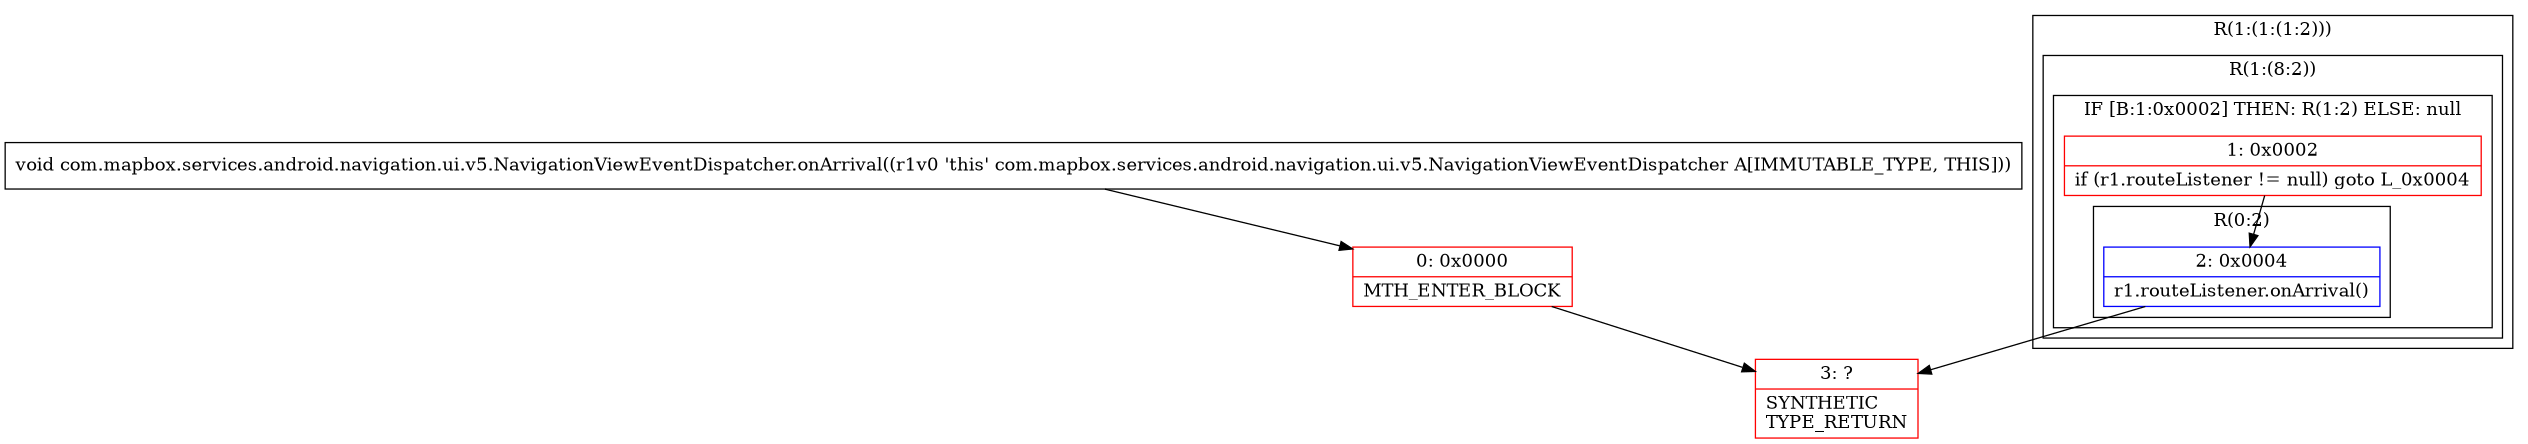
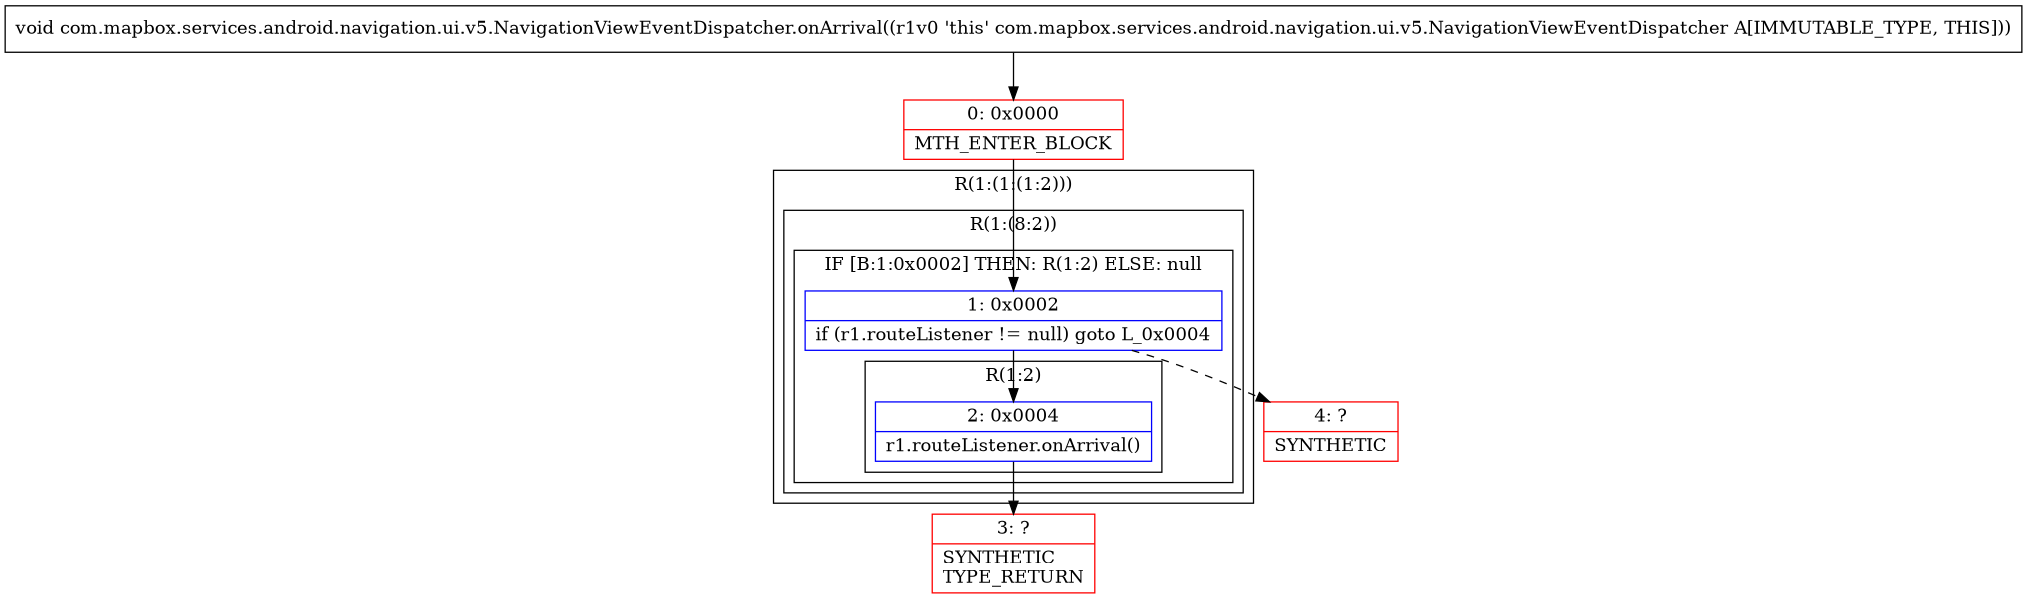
node "1: 0x0002": color red -> blue
cluster "R(0:2)": label "R(0:2)" -> "R(1:2)"
edge "0: 0x0000" -> "3: ?": now "0: 0x0000" -> "1: 0x0002"
node "4: ?": added
